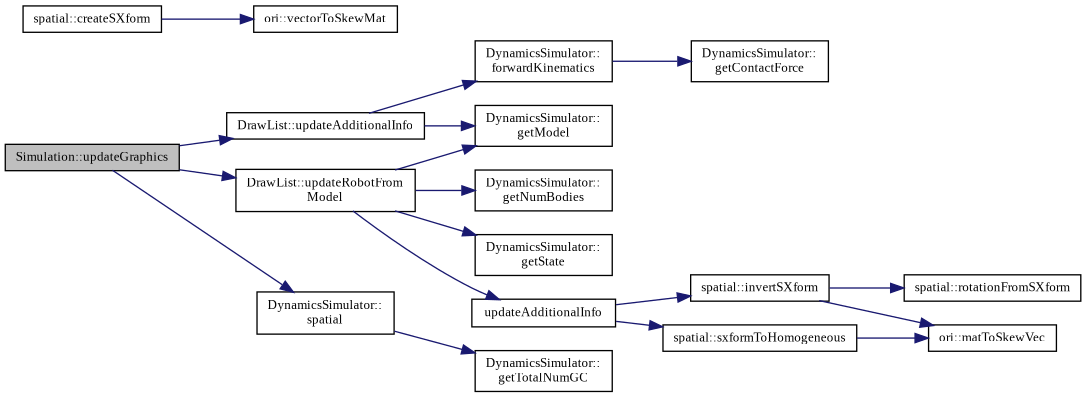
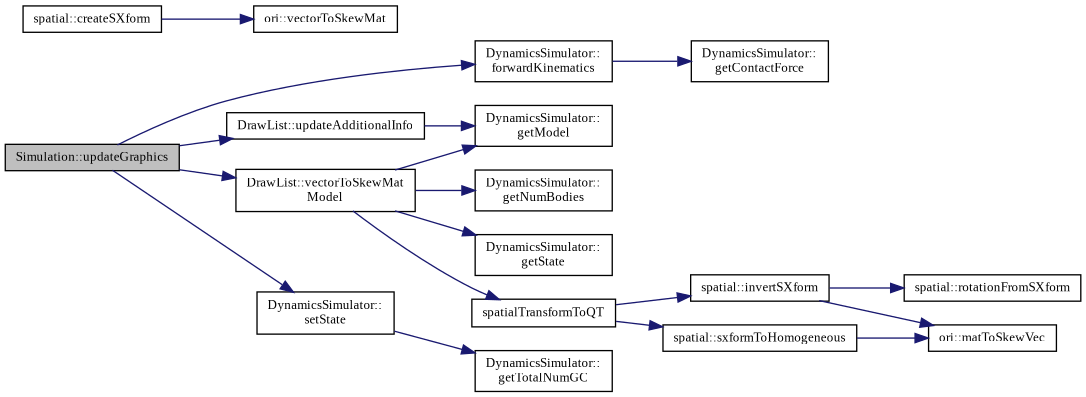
edge "DrawList::updateAdditionalInfo" -> "DynamicsSimulator:: forwardKinematics": now "Simulation::updateGraphics" -> "DynamicsSimulator:: forwardKinematics"
node "DrawList::updateRobotFrom Model": label "DrawList::updateRobotFrom Model" -> "DrawList::vectorToSkewMat Model"
node "DynamicsSimulator:: spatial": label "DynamicsSimulator:: spatial" -> "DynamicsSimulator:: setState"
node "updateAdditionalInfo": label "updateAdditionalInfo" -> "spatialTransformToQT"
